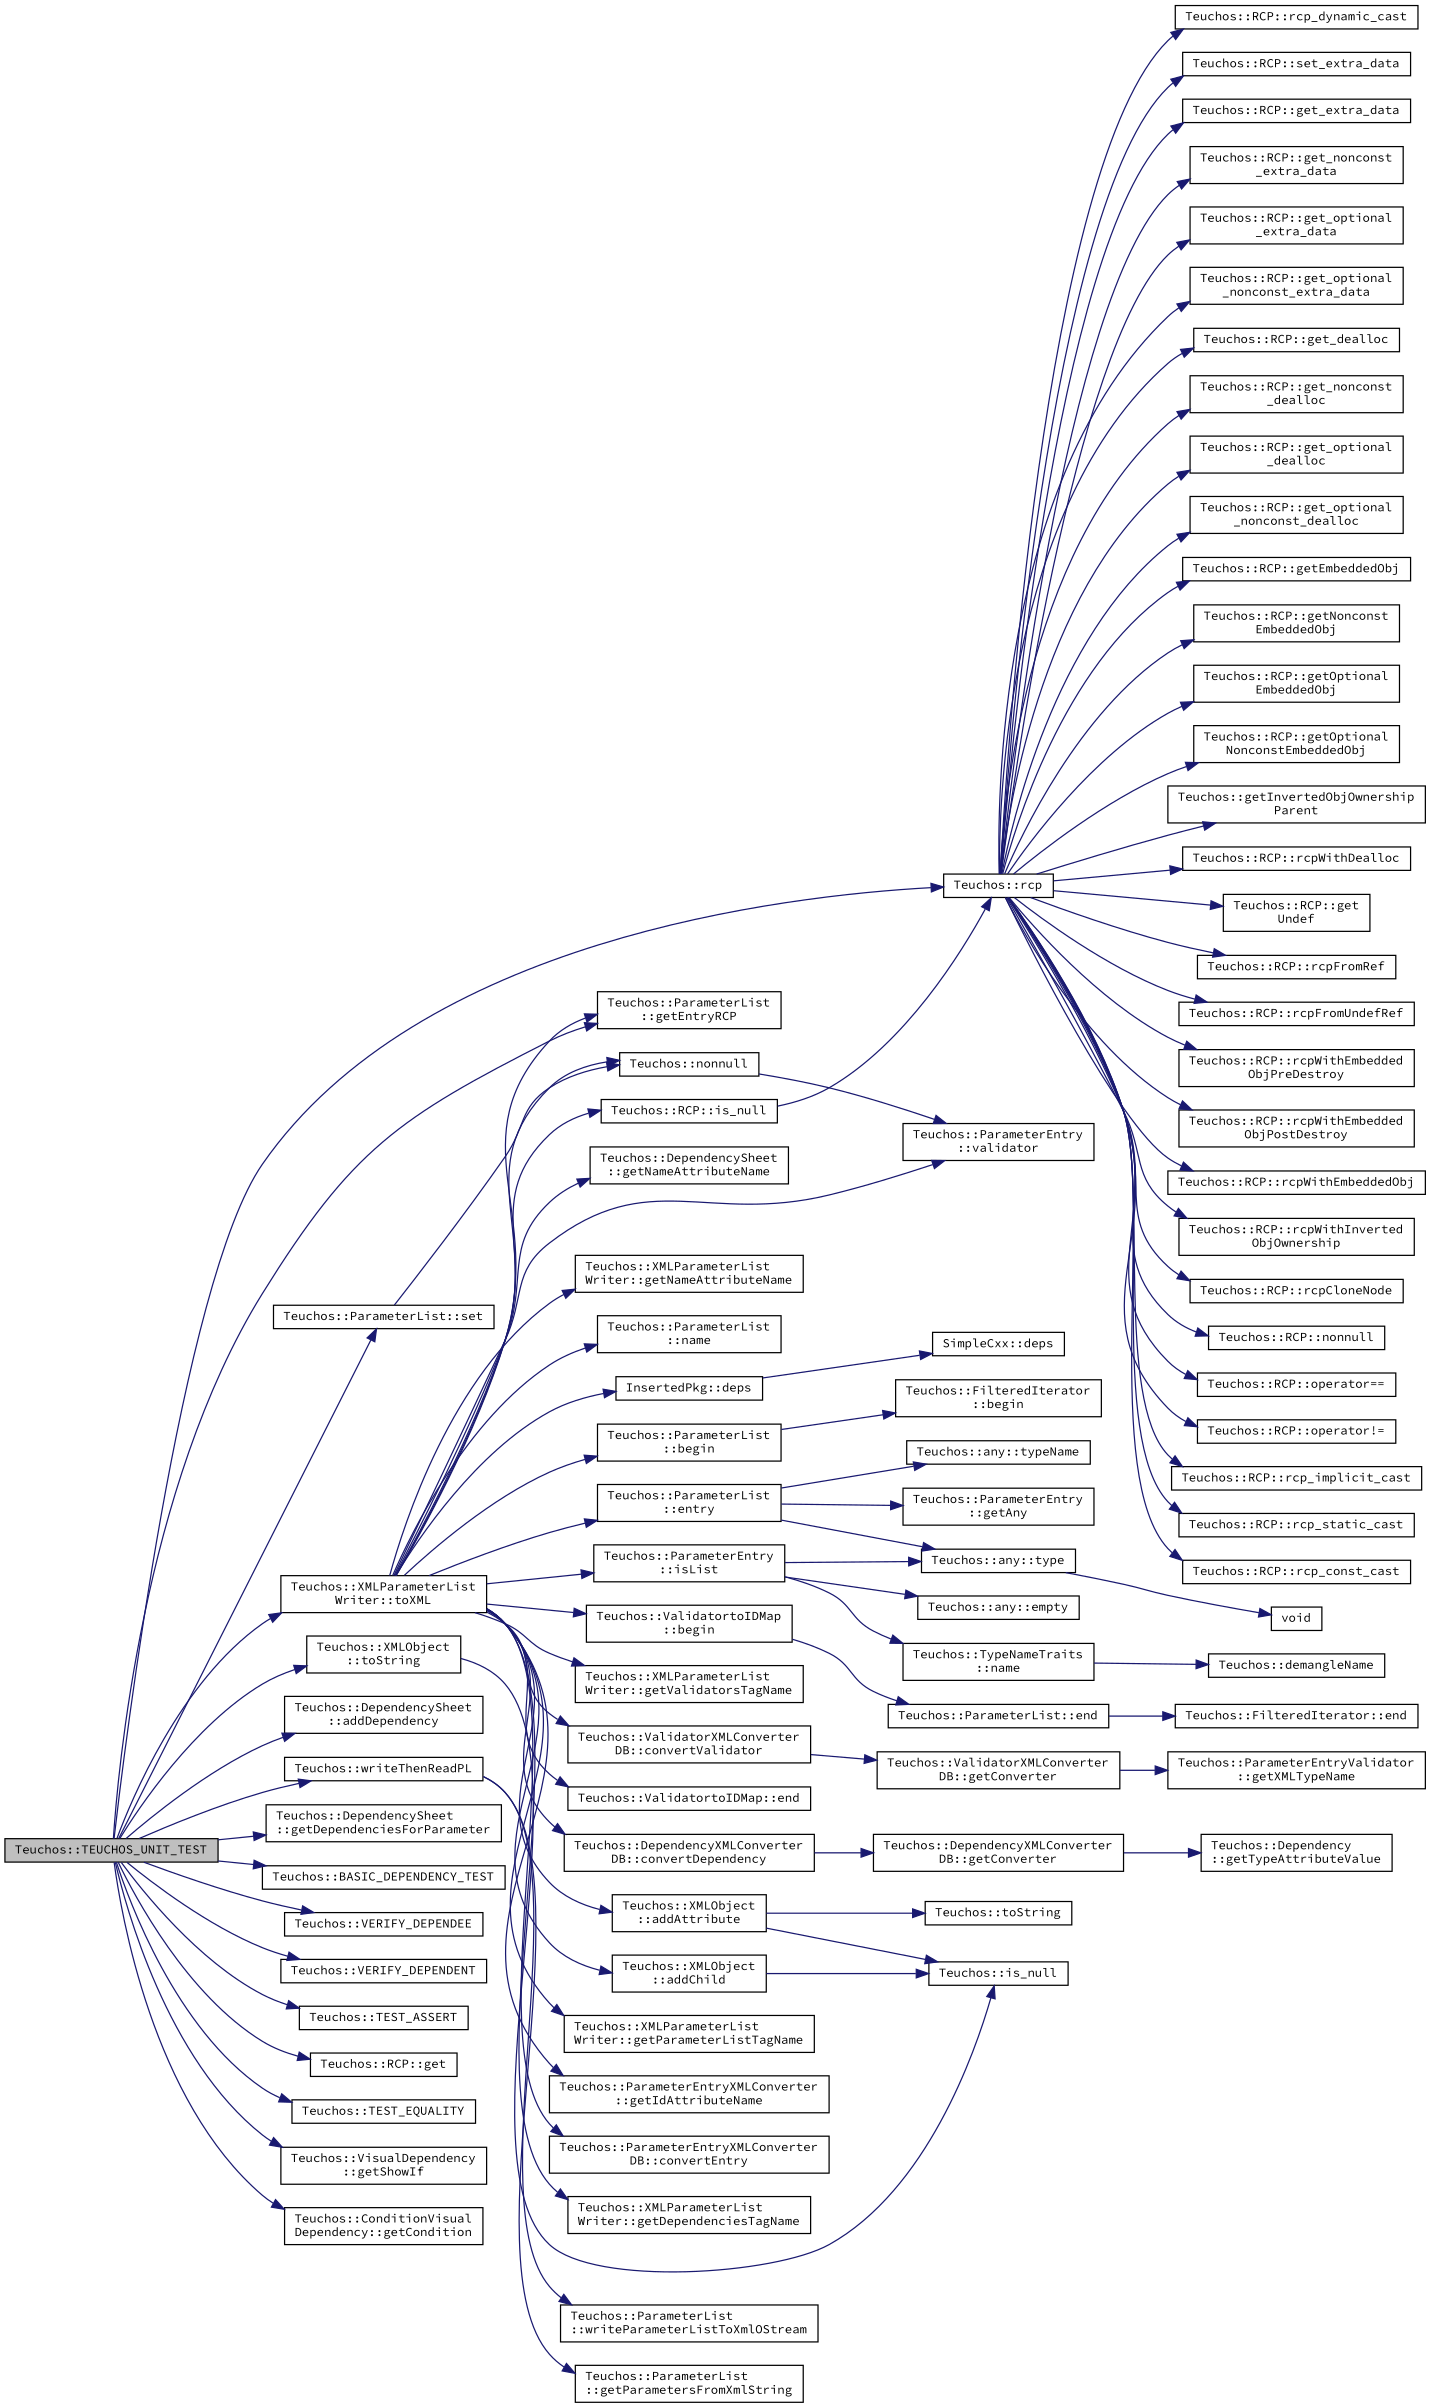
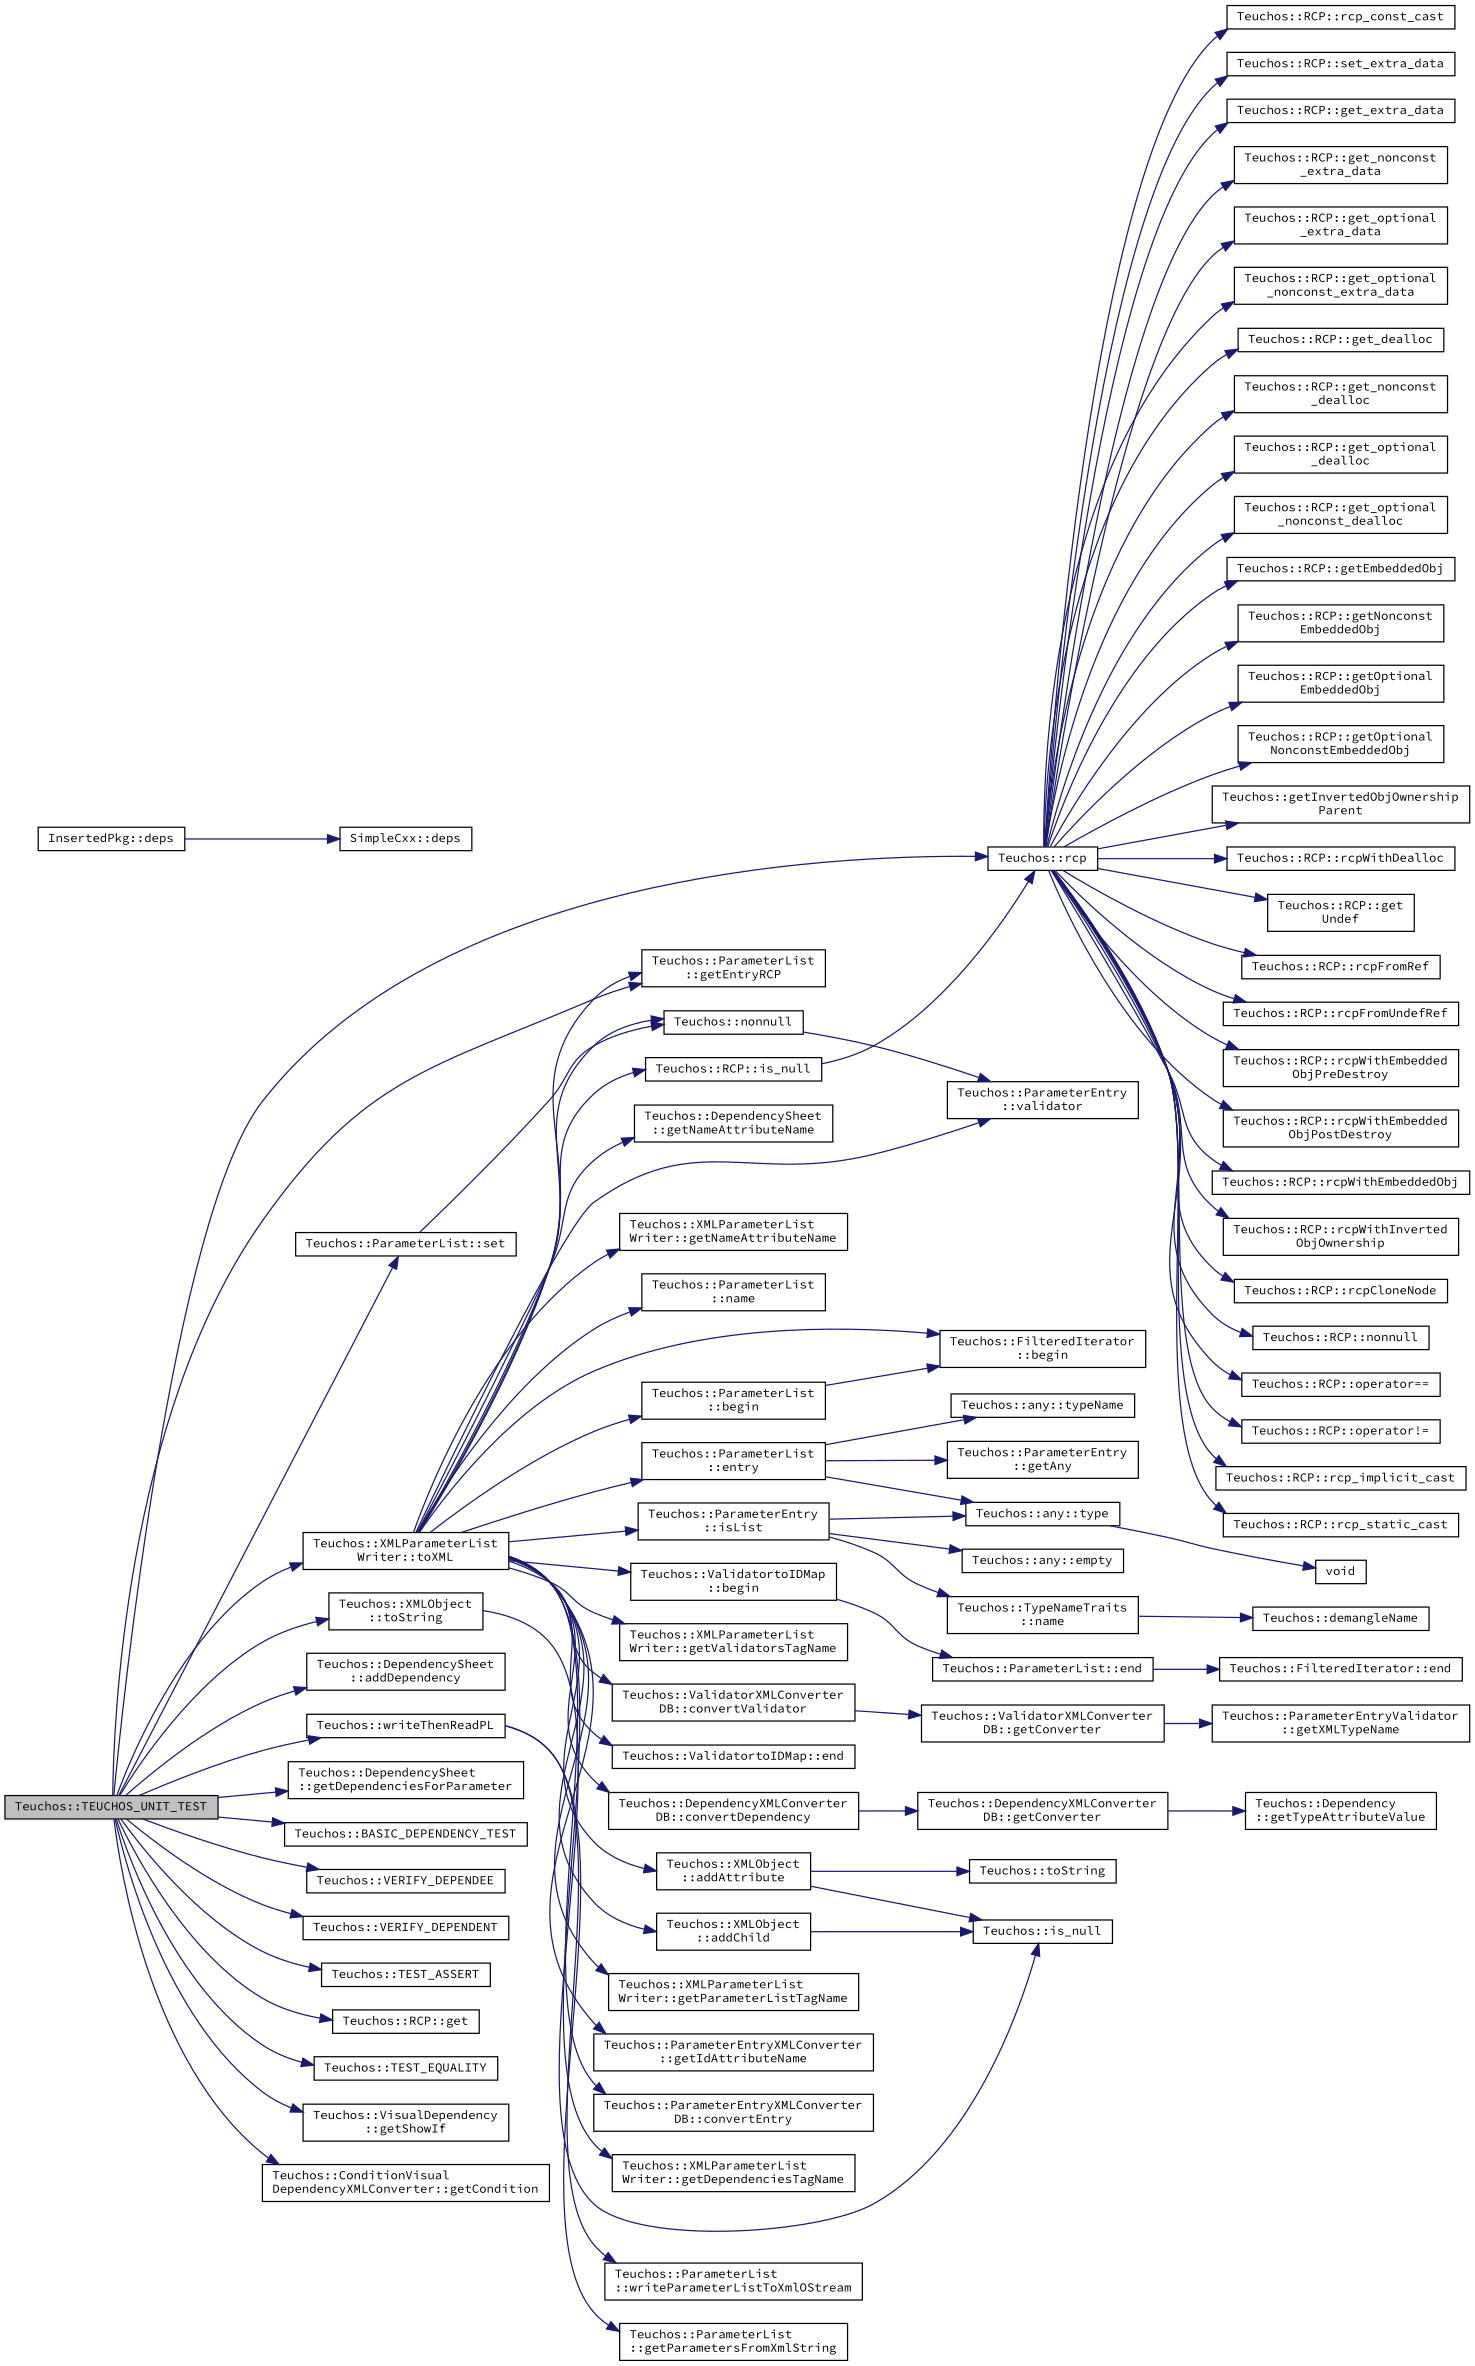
node "Teuchos::RCP::rcp_dynamic_cast": removed
edge "Teuchos::XMLParameterList Writer::toXML" -> "InsertedPkg::deps": now "Teuchos::XMLParameterList Writer::toXML" -> "Teuchos::FilteredIterator ::begin"
node "Teuchos::ConditionVisual Dependency::getCondition": label "Teuchos::ConditionVisual Dependency::getCondition" -> "Teuchos::ConditionVisual DependencyXMLConverter::getCondition"
